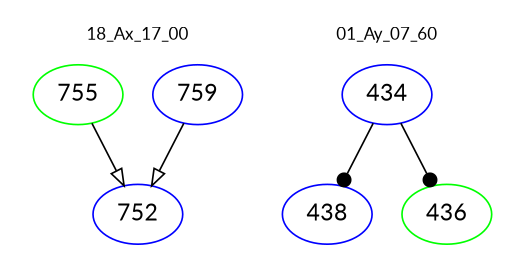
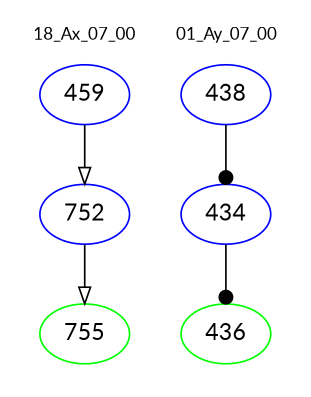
cluster "18_Ax_17_00": label "18_Ax_17_00" -> "18_Ax_07_00"
cluster "01_Ay_07_60": label "01_Ay_07_60" -> "01_Ay_07_00"
node "759": label "759" -> "459"
edge "755" -> "752": reversed
edge "434" -> "438": reversed
